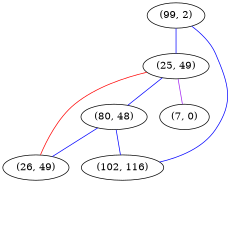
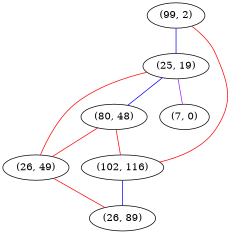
node "(25, 49)": label "(25, 49)" -> "(25, 19)"
edge "(99, 2)" -- "(102, 116)": color blue -> red
edge "(80, 48)" -- "(26, 49)": color blue -> red
edge "(80, 48)" -- "(102, 116)": color blue -> red
node "(26, 89)": added
